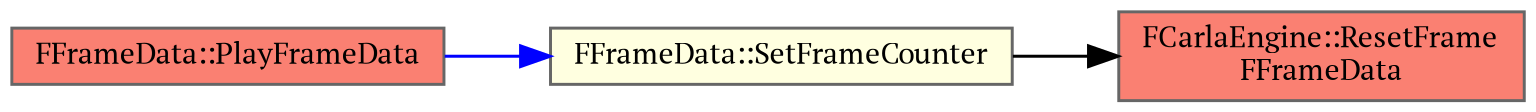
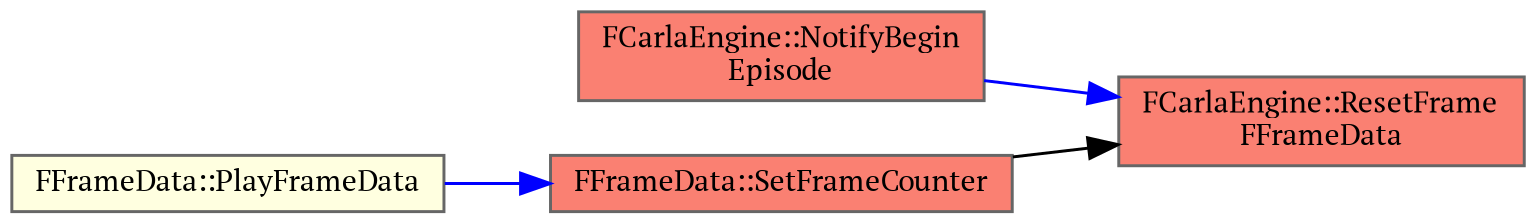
node "FFrameData::PlayFrameData": fillcolor salmon -> lightyellow
node "FCarlaEngine::NotifyBegin Episode": added
node "FFrameData::SetFrameCounter": fillcolor lightyellow -> salmon
